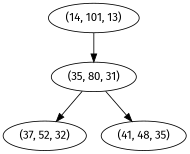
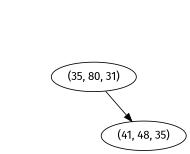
node "(14, 101, 13)": removed
node "(37, 52, 32)": removed
